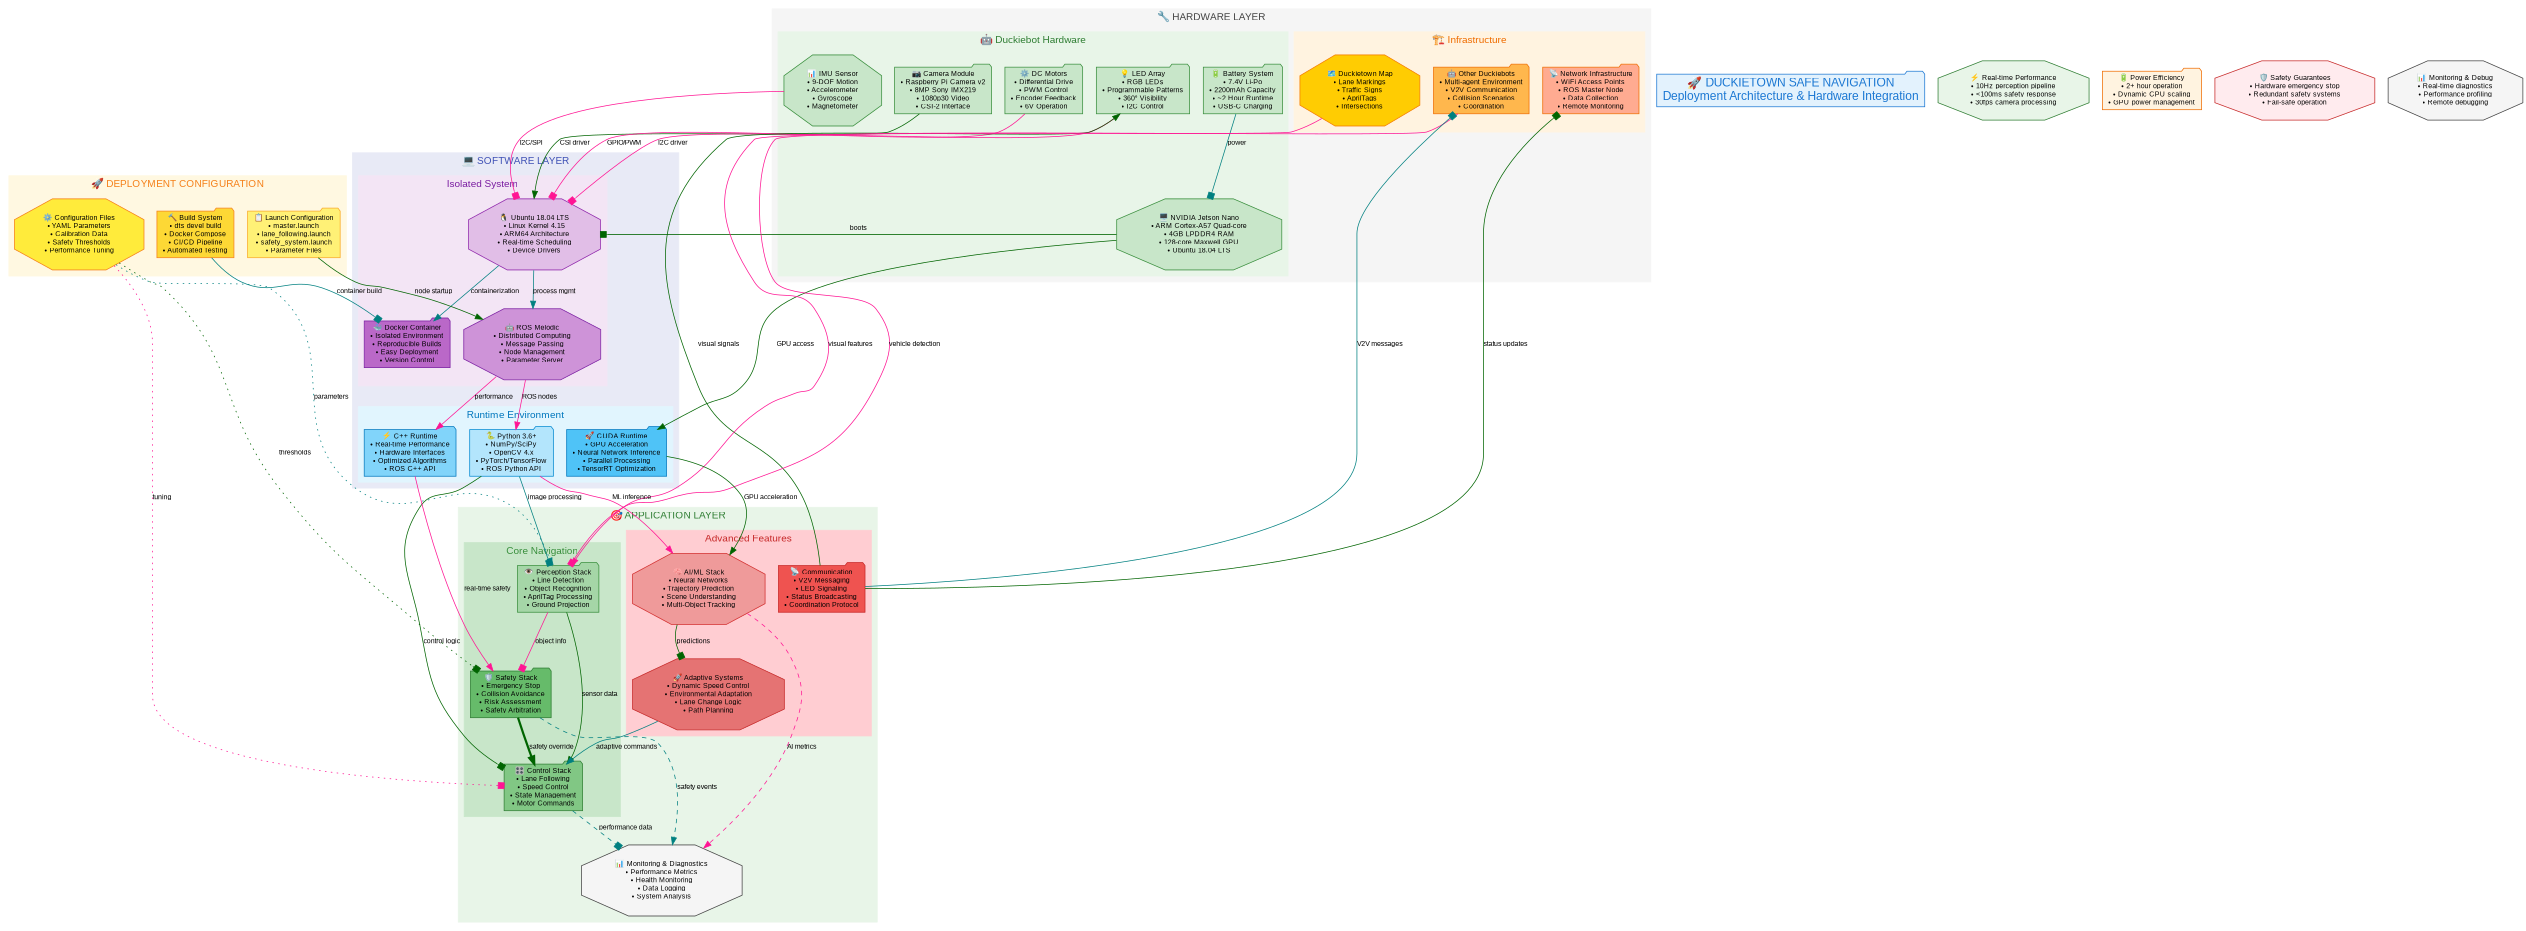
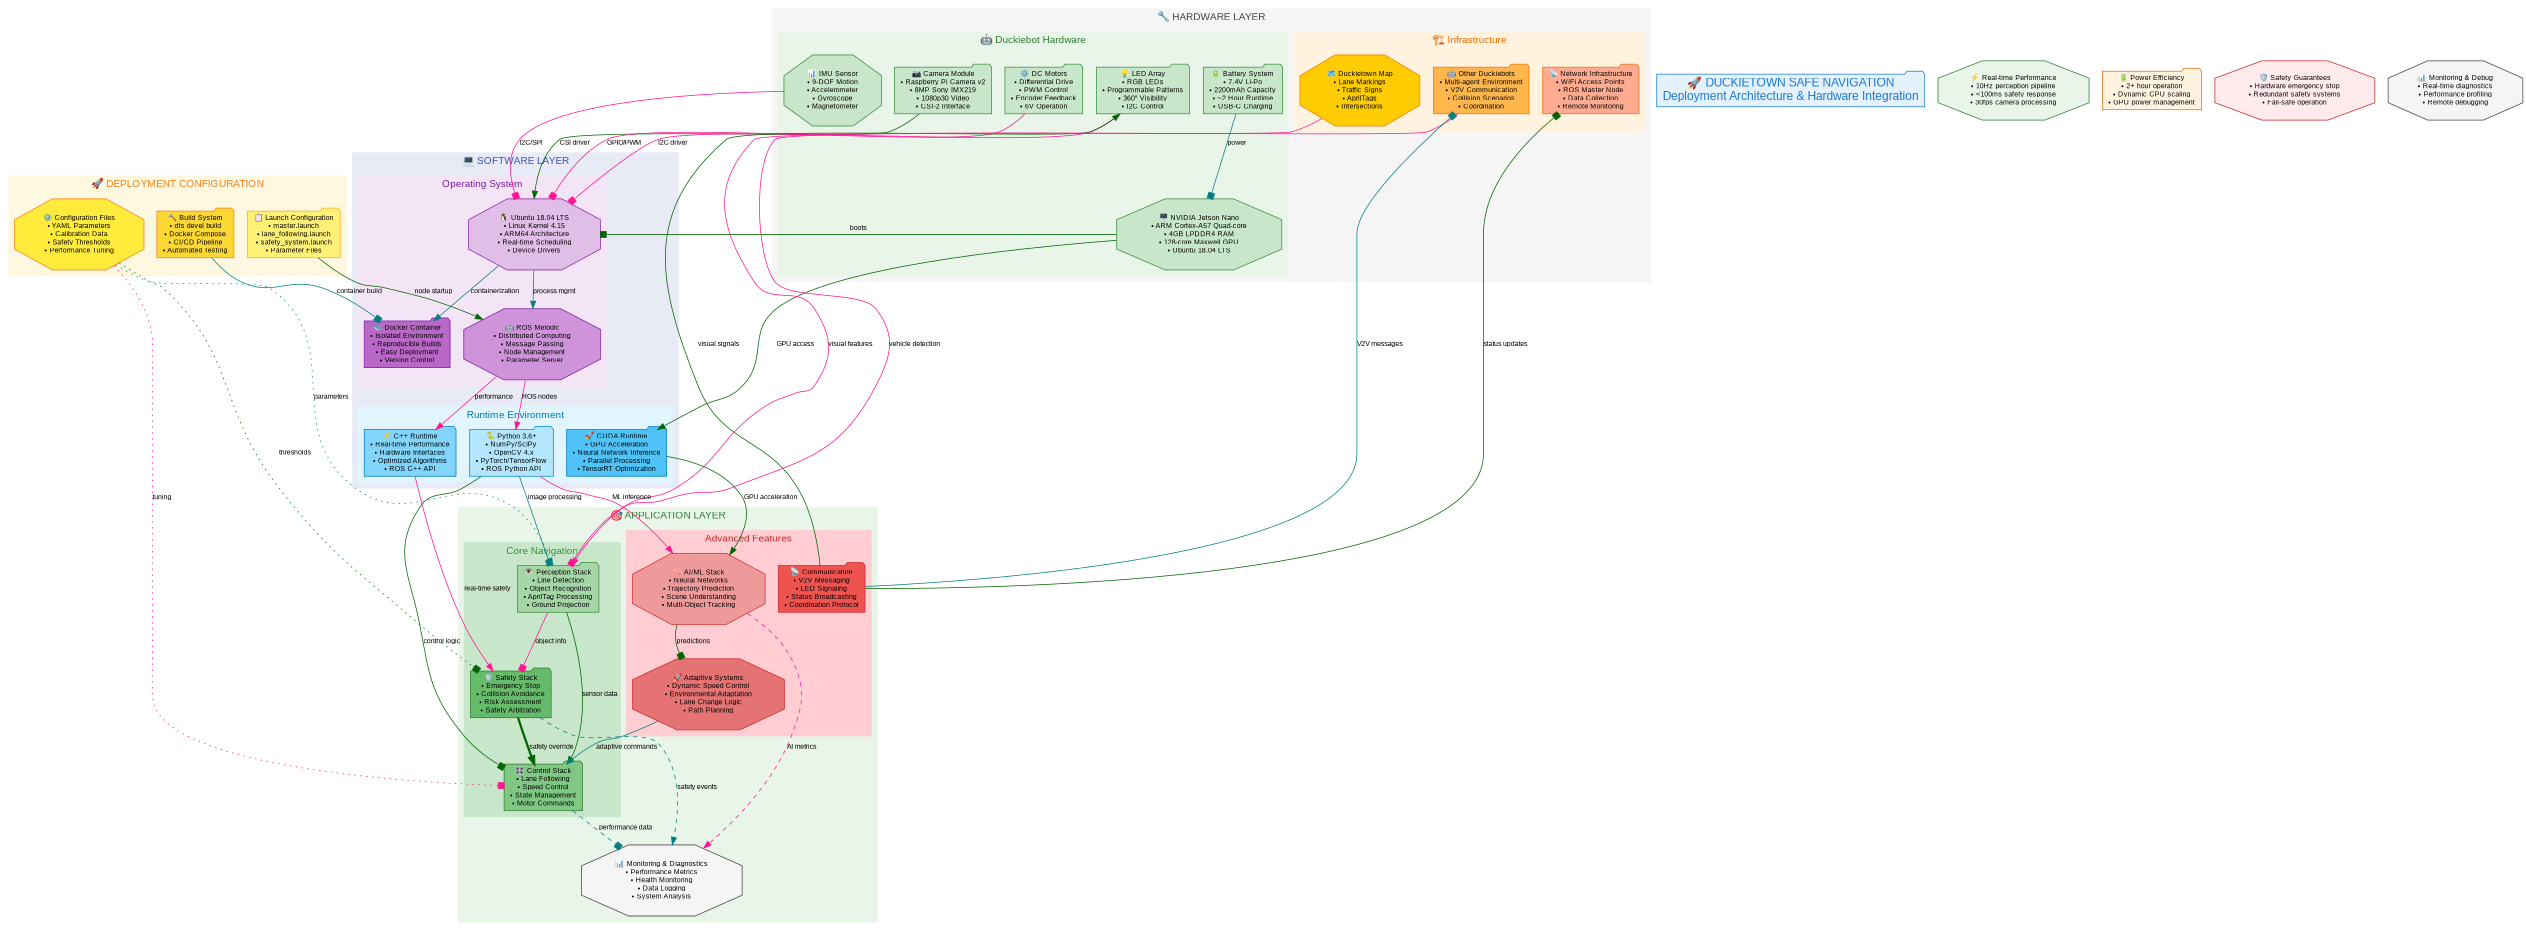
cluster "Isolated System": label "Isolated System" -> "Operating System"
